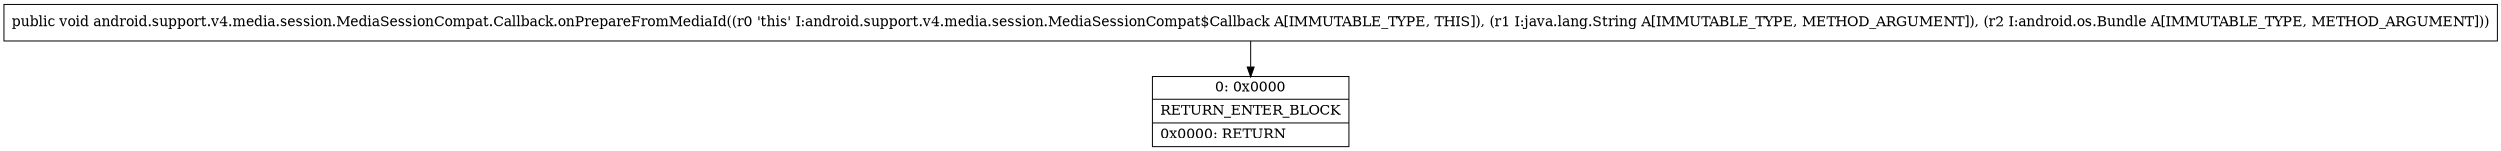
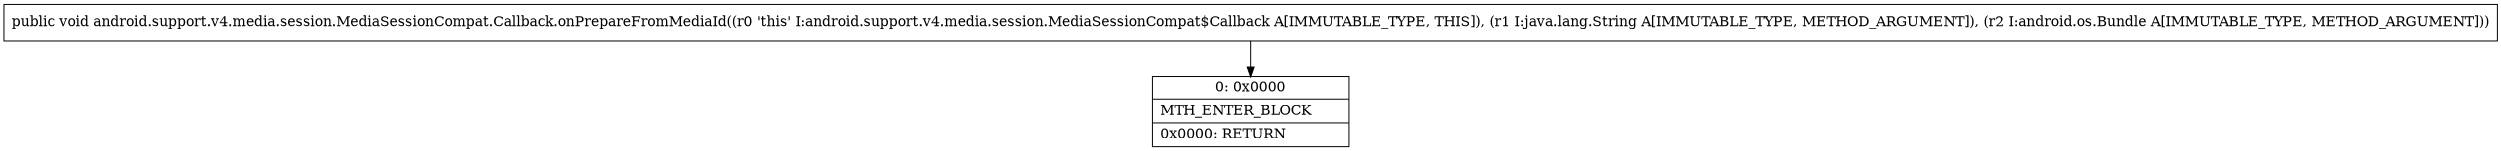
node "0: 0x0000": text "RETURN_ENTER_BLOCK" -> "MTH_ENTER_BLOCK"
